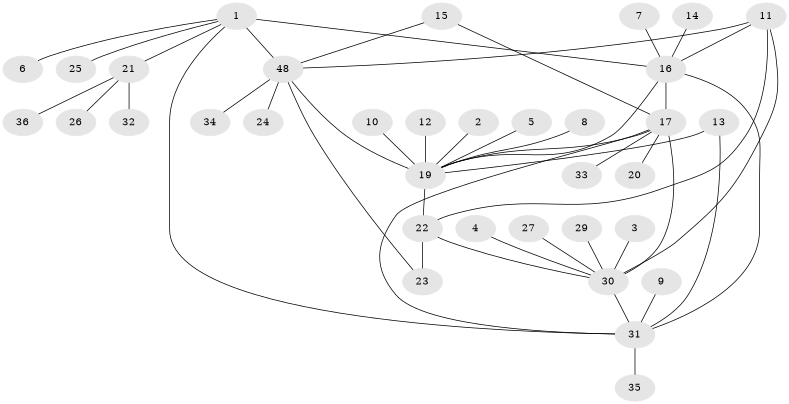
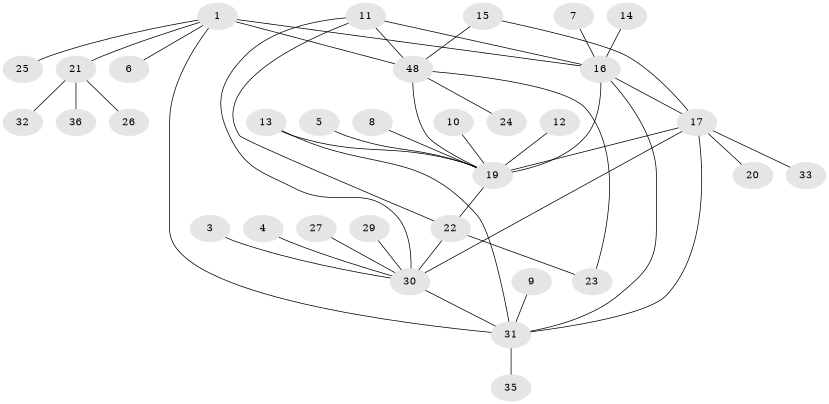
node "34": removed
node "2": removed
